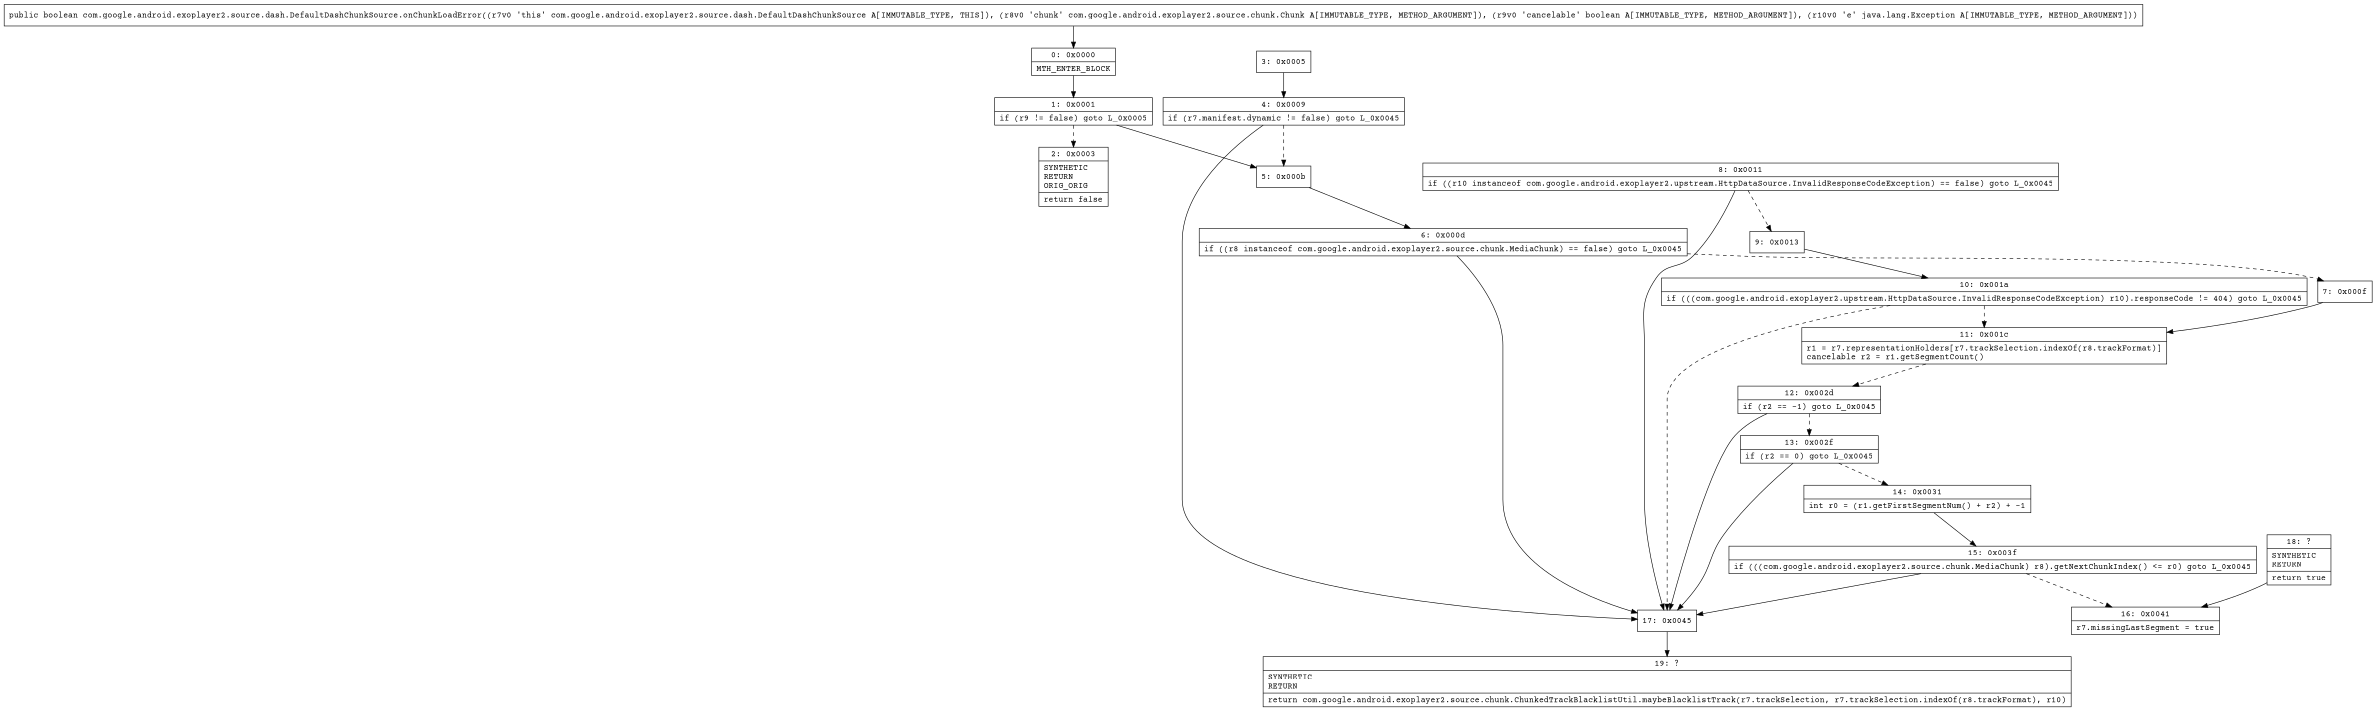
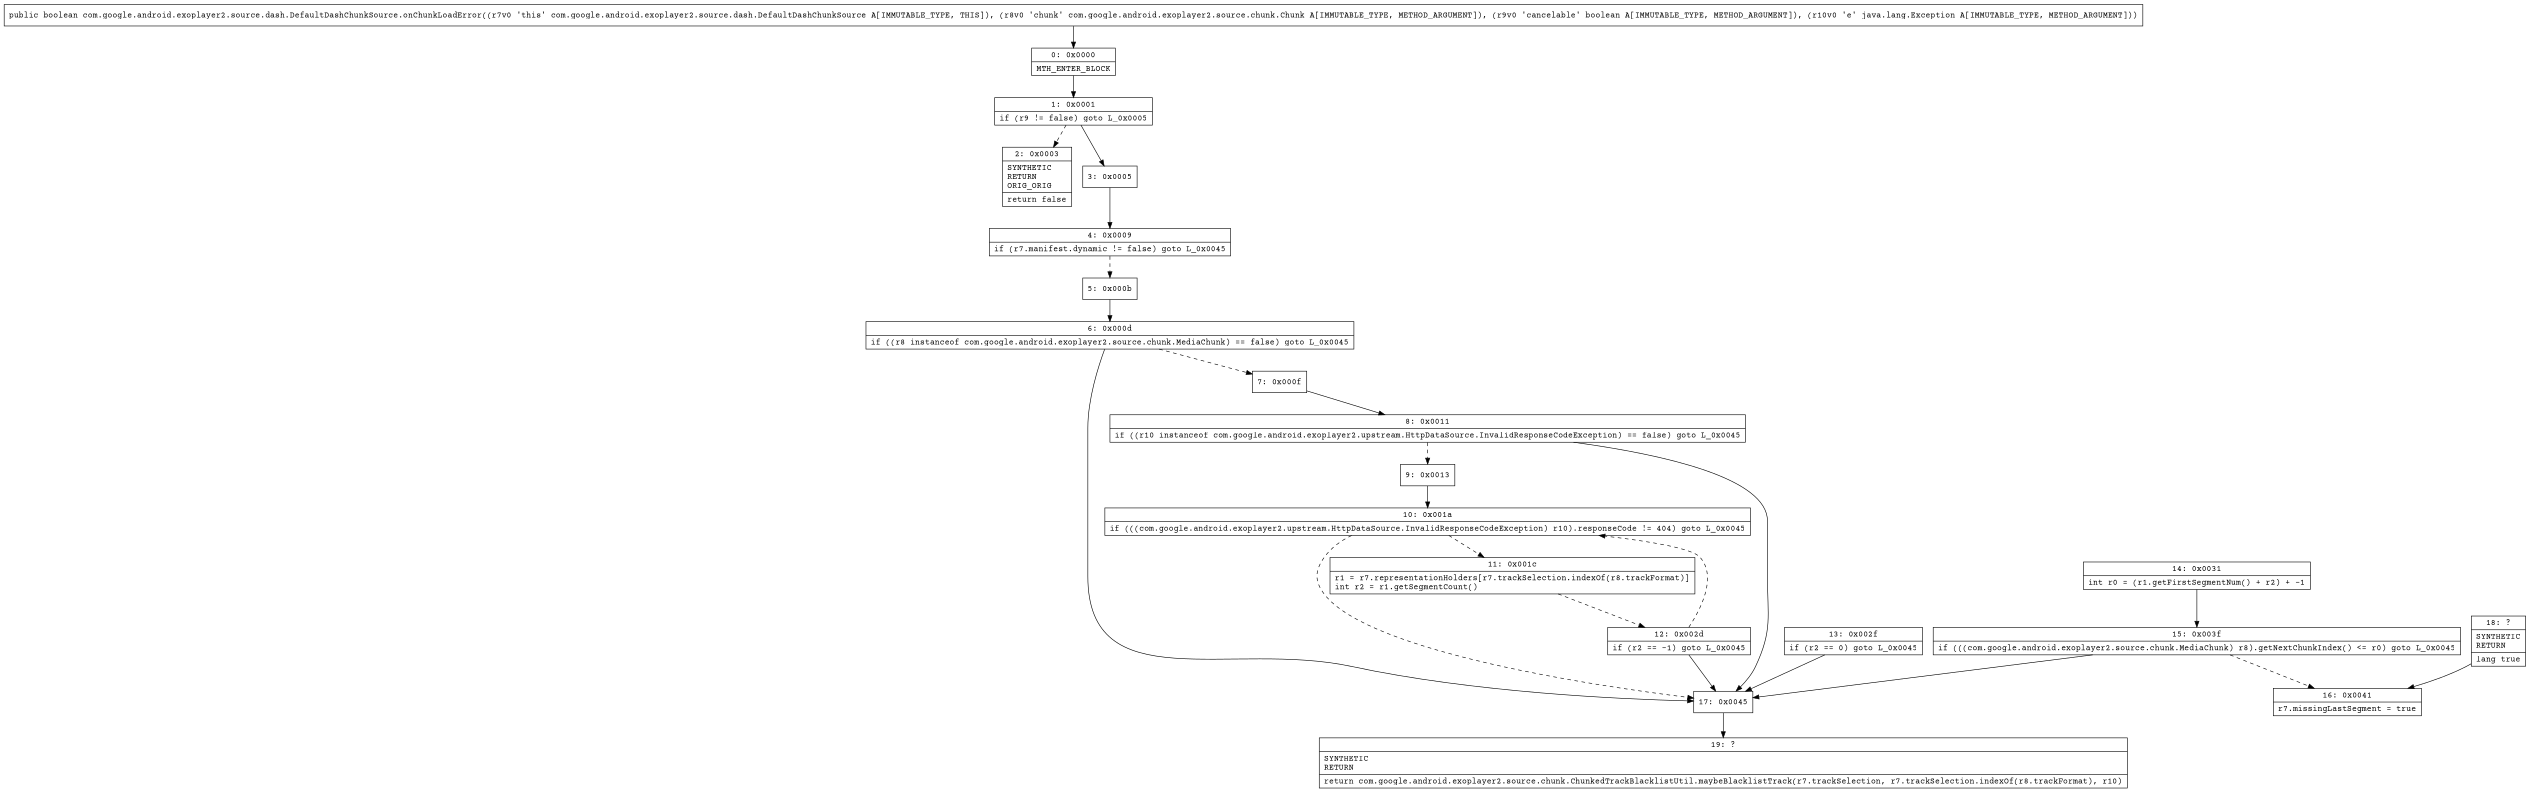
edge "1: 0x0001" -> "5: 0x000b": now "1: 0x0001" -> "3: 0x0005"
edge "7: 0x000f" -> "11: 0x001c": now "7: 0x000f" -> "8: 0x0011"
node "11: 0x001c": text "cancelable r2 = r1.getSegmentCount()" -> "int r2 = r1.getSegmentCount()"
edge "12: 0x002d" -> "13: 0x002f": now "12: 0x002d" -> "10: 0x001a"
edge "13: 0x002f" -> "14: 0x0031": removed
edge "4: 0x0009" -> "17: 0x0045": removed
node "18: ?": text "return true" -> "lang true"
